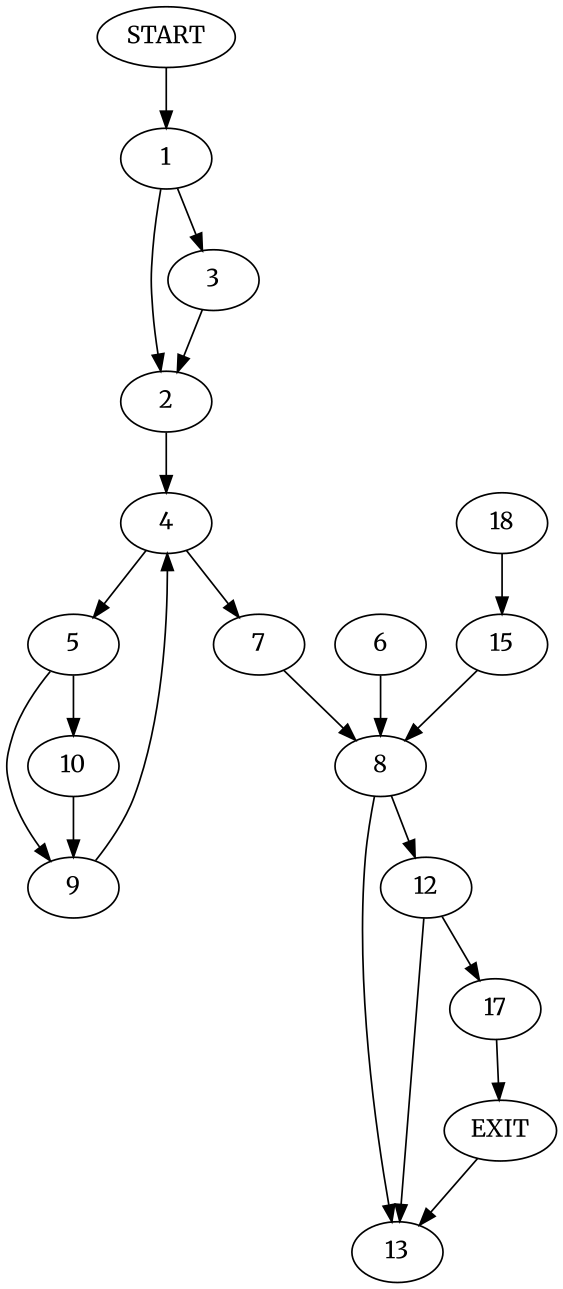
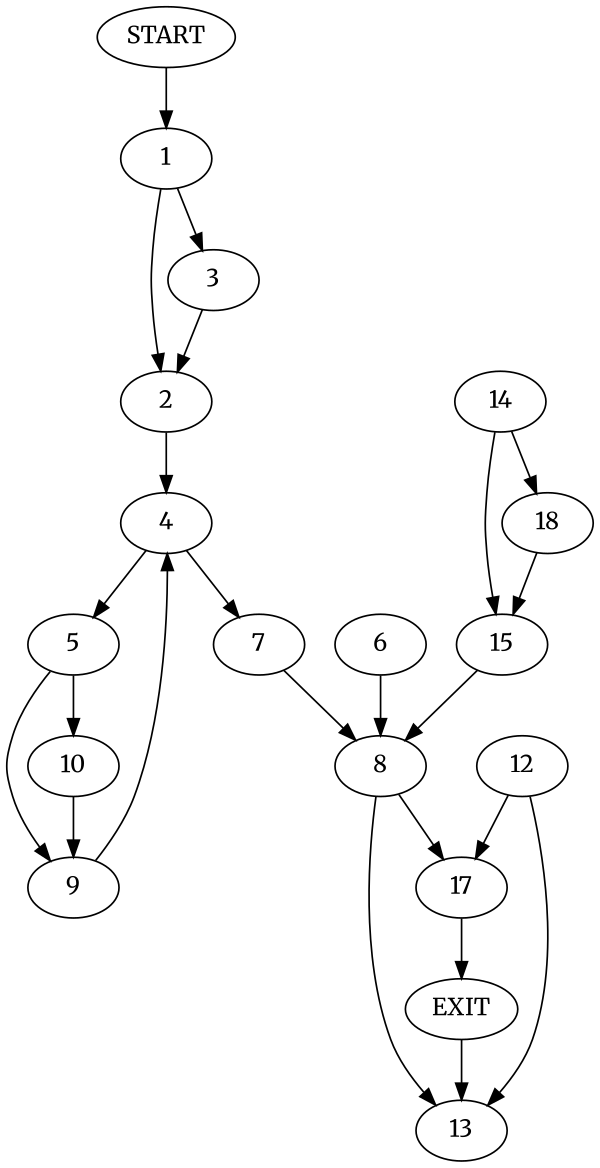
node "14": added
edge "8" -> "12": now "8" -> "17"
